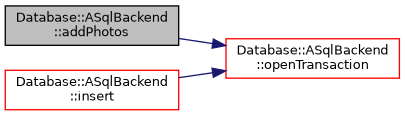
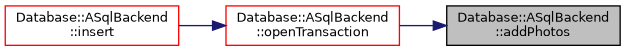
edge "Database::ASqlBackend ::addPhotos" -> "Database::ASqlBackend ::openTransaction": reversed
